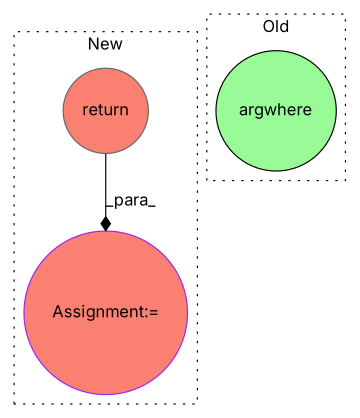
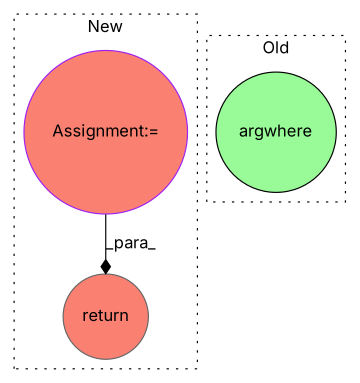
edge "return" -> "Assignment:=": reversed
